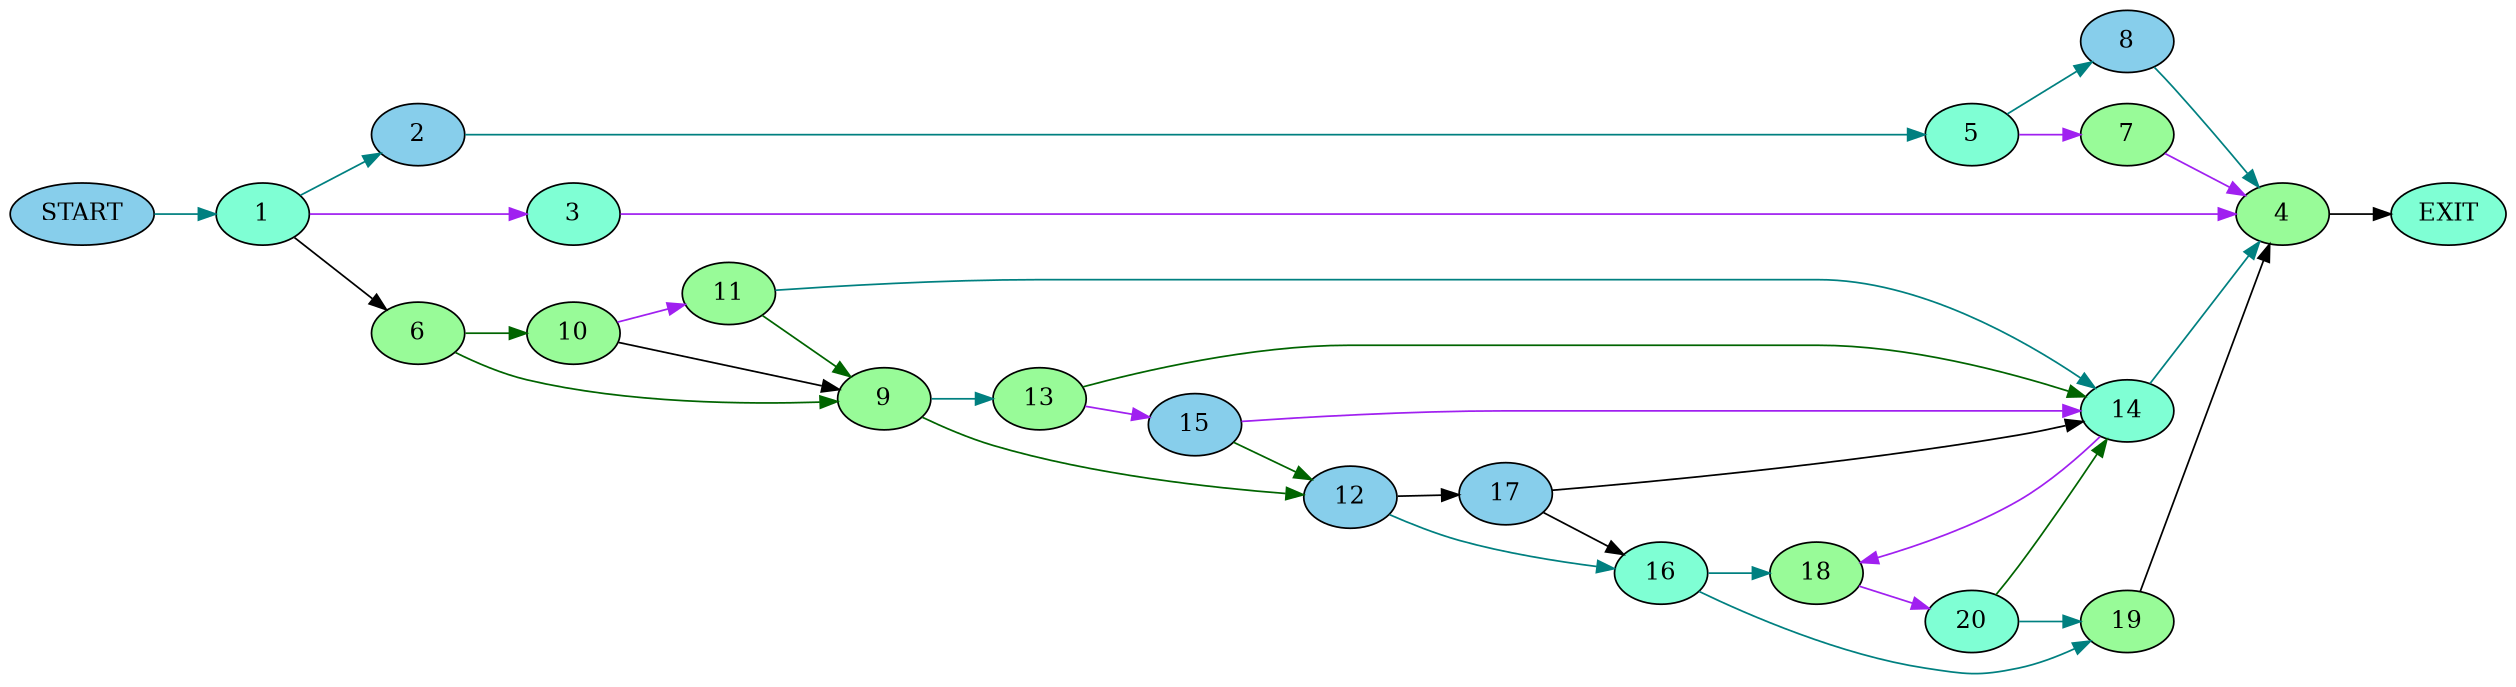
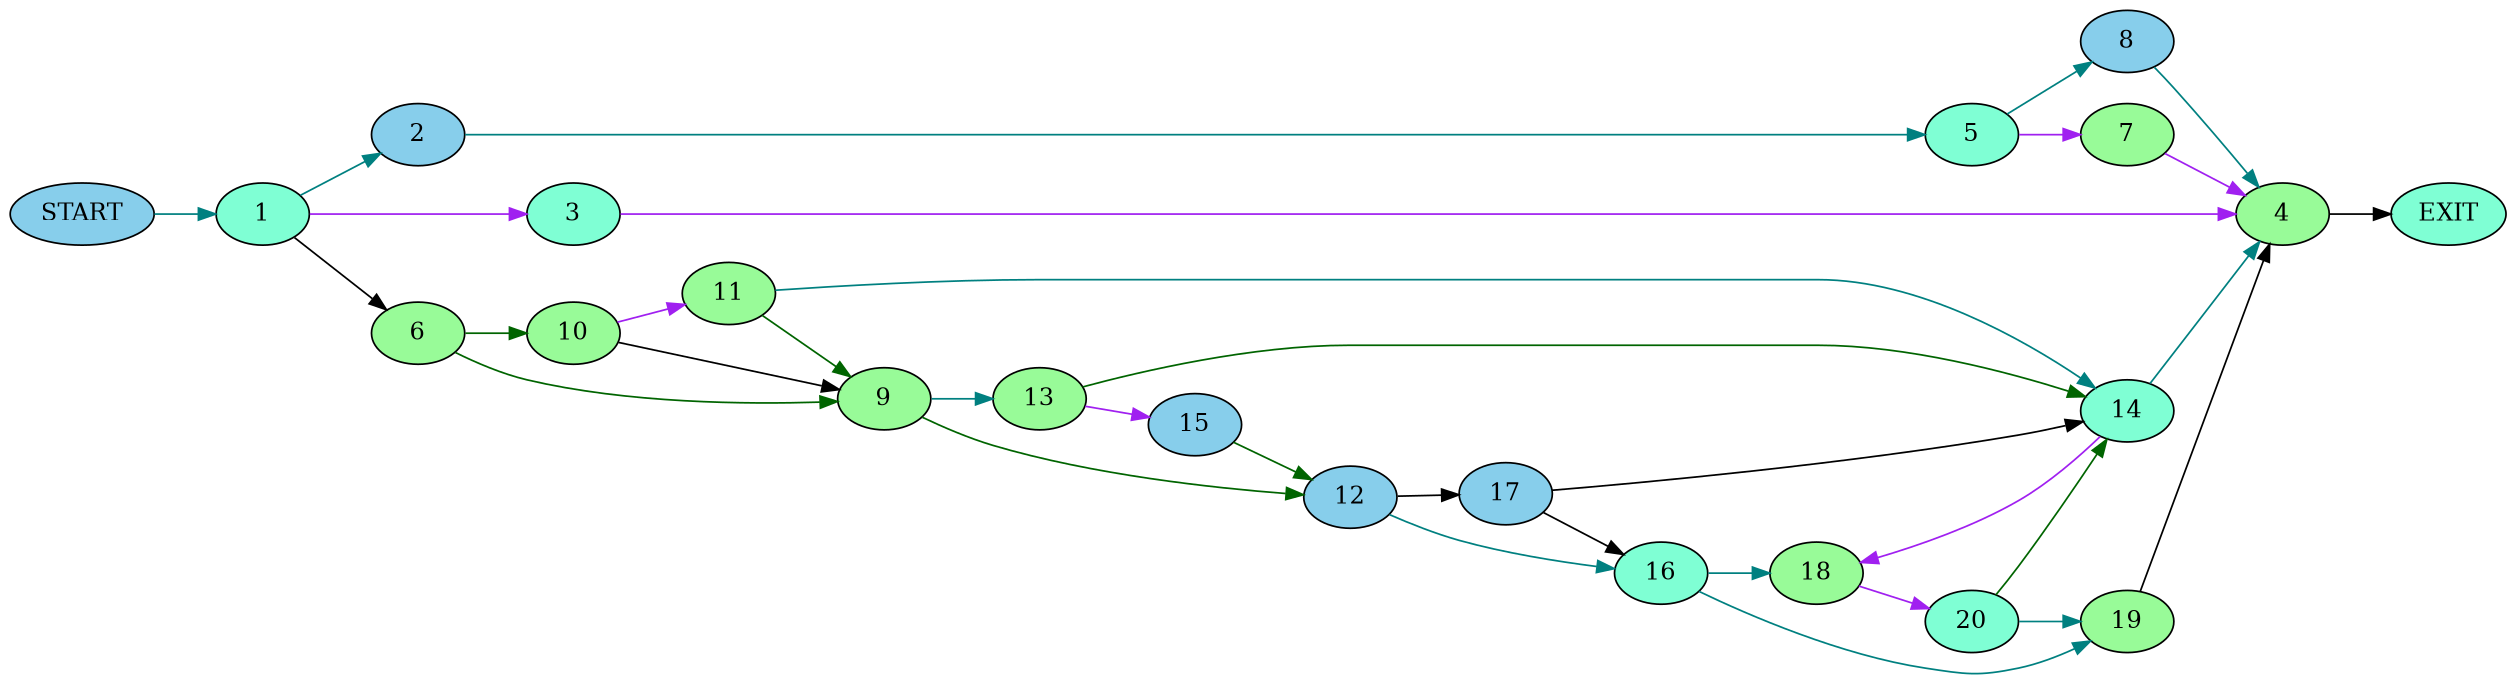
edge "15" -> "14": removed
